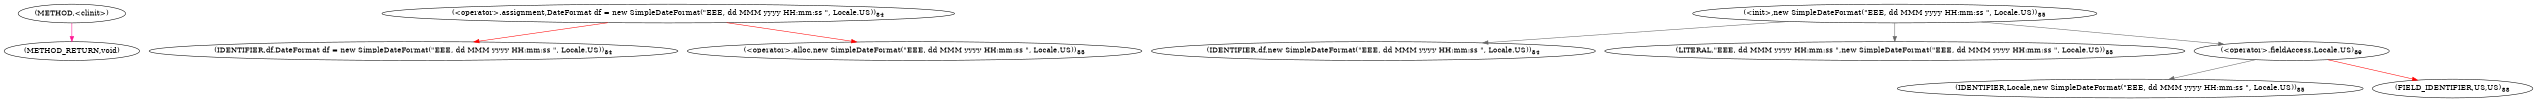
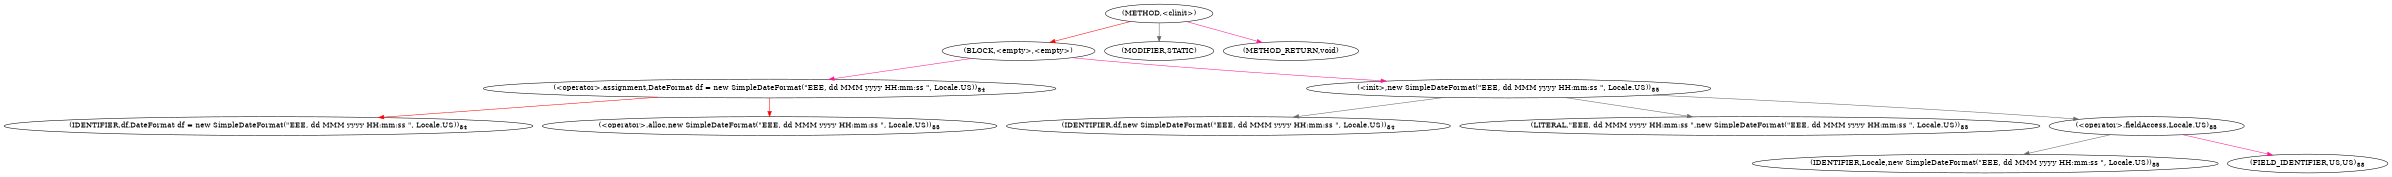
node "(<operator>.fieldAccess,Locale.US)": text "89" -> "85"
node "(BLOCK,<empty>,<empty>)": added
node "(MODIFIER,STATIC)": added
edge "(<operator>.fieldAccess,Locale.US)" -> "(FIELD_IDENTIFIER,US,US)": color red -> deeppink
